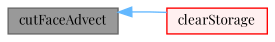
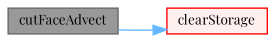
edge "clearStorage" -> "cutFaceAdvect": reversed
